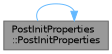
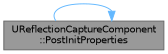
node "PostInitProperties ::PostInitProperties": label "PostInitProperties ::PostInitProperties" -> "UReflectionCaptureComponent ::PostInitProperties"
